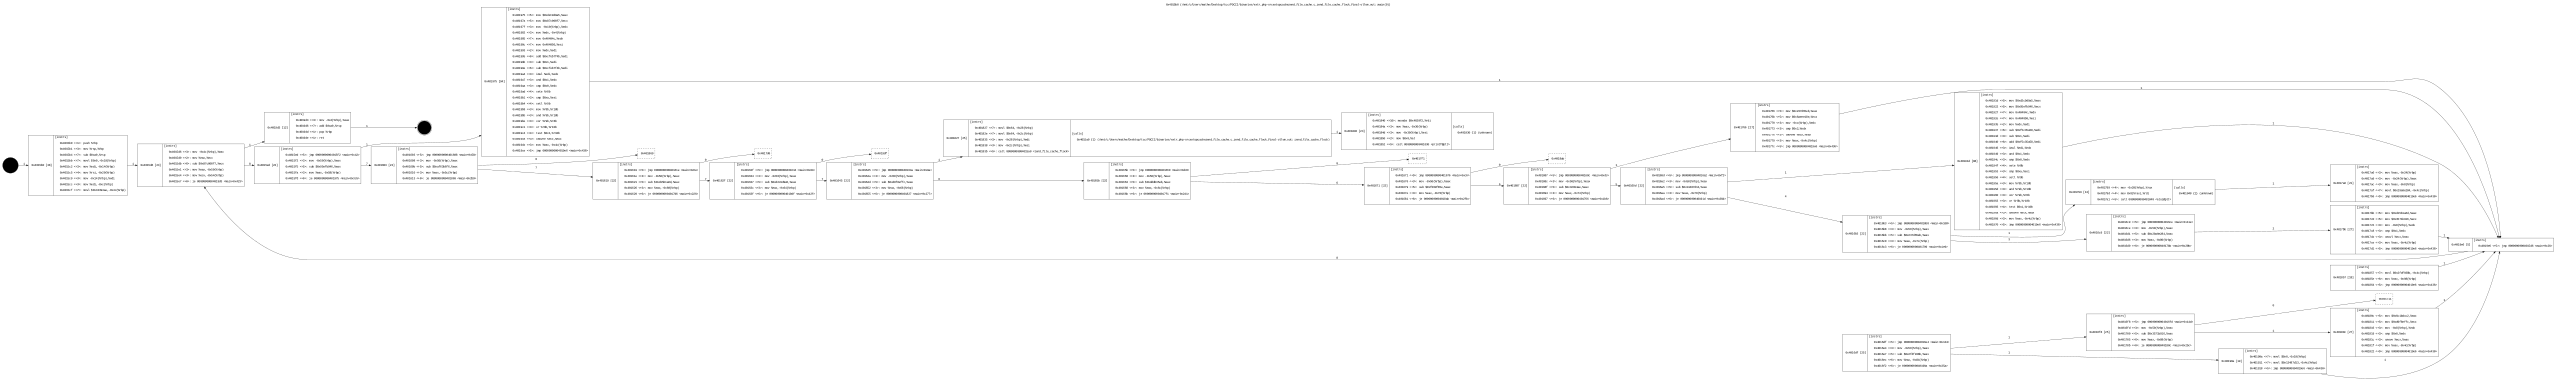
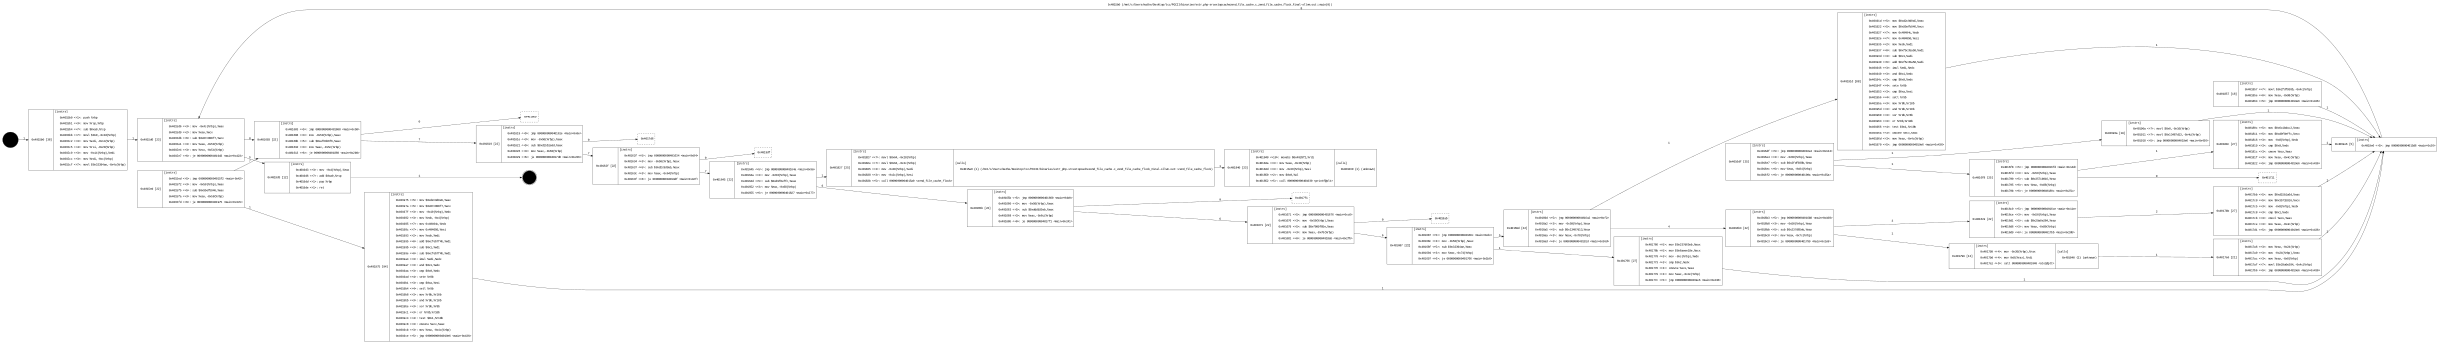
edge "0x4015d6 [23]" -> "0x4015ed [22]": now "0x4015d6 [23]" -> "0x401603 [22]"
edge "0x4017a6 [21]" -> "0x4019e6 [5]": added, label "1"
